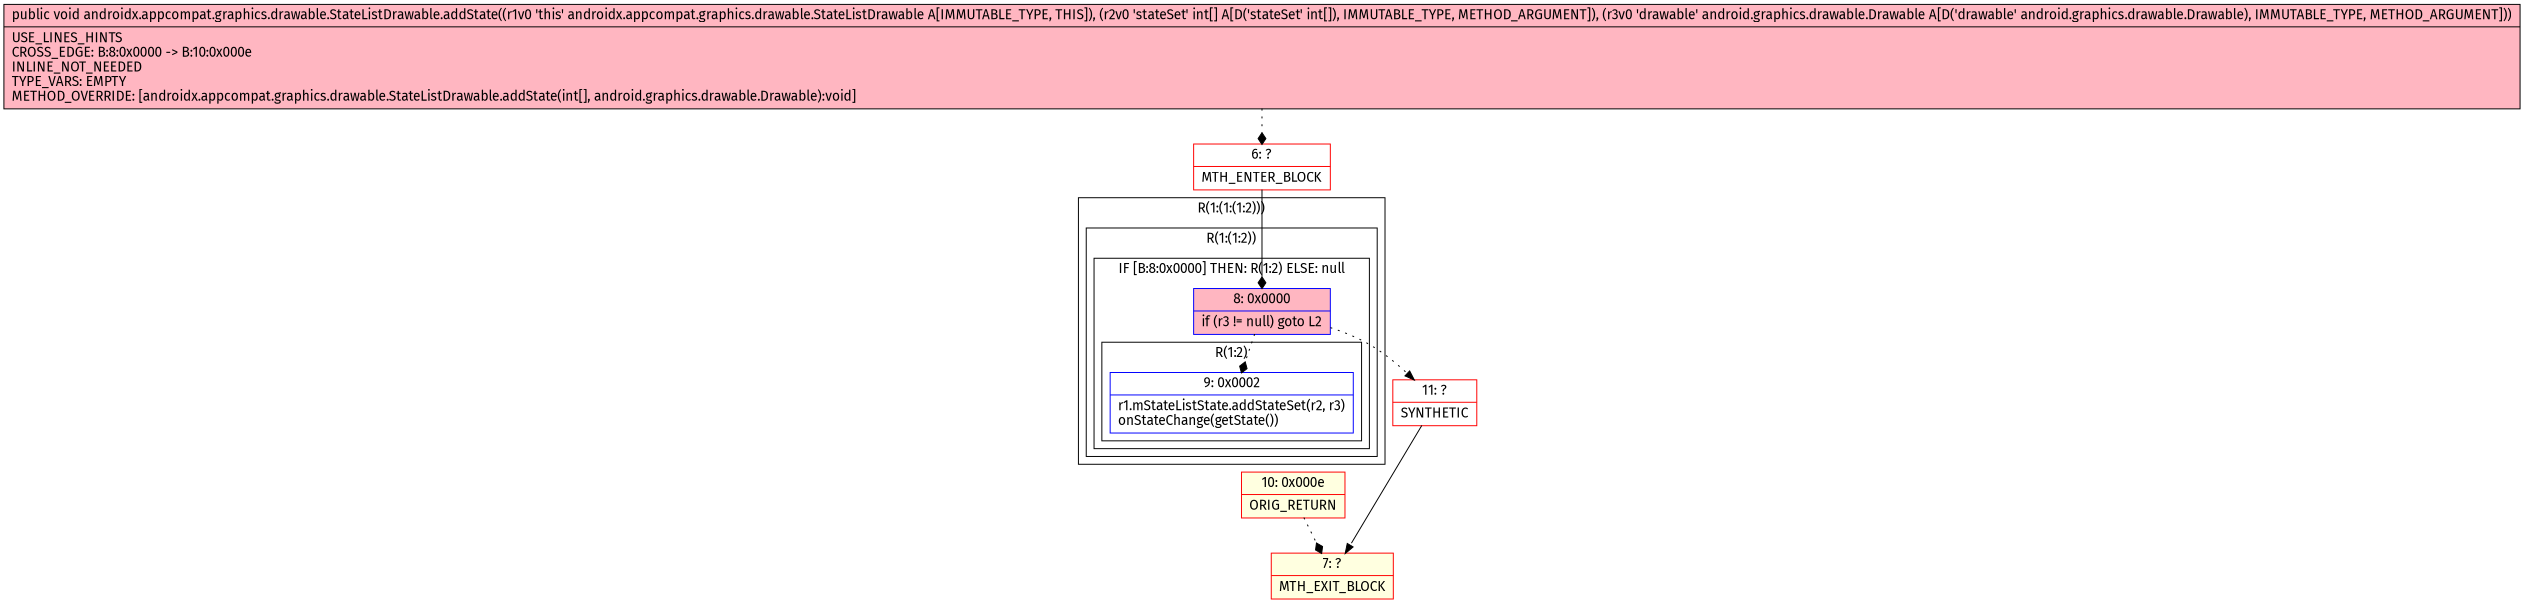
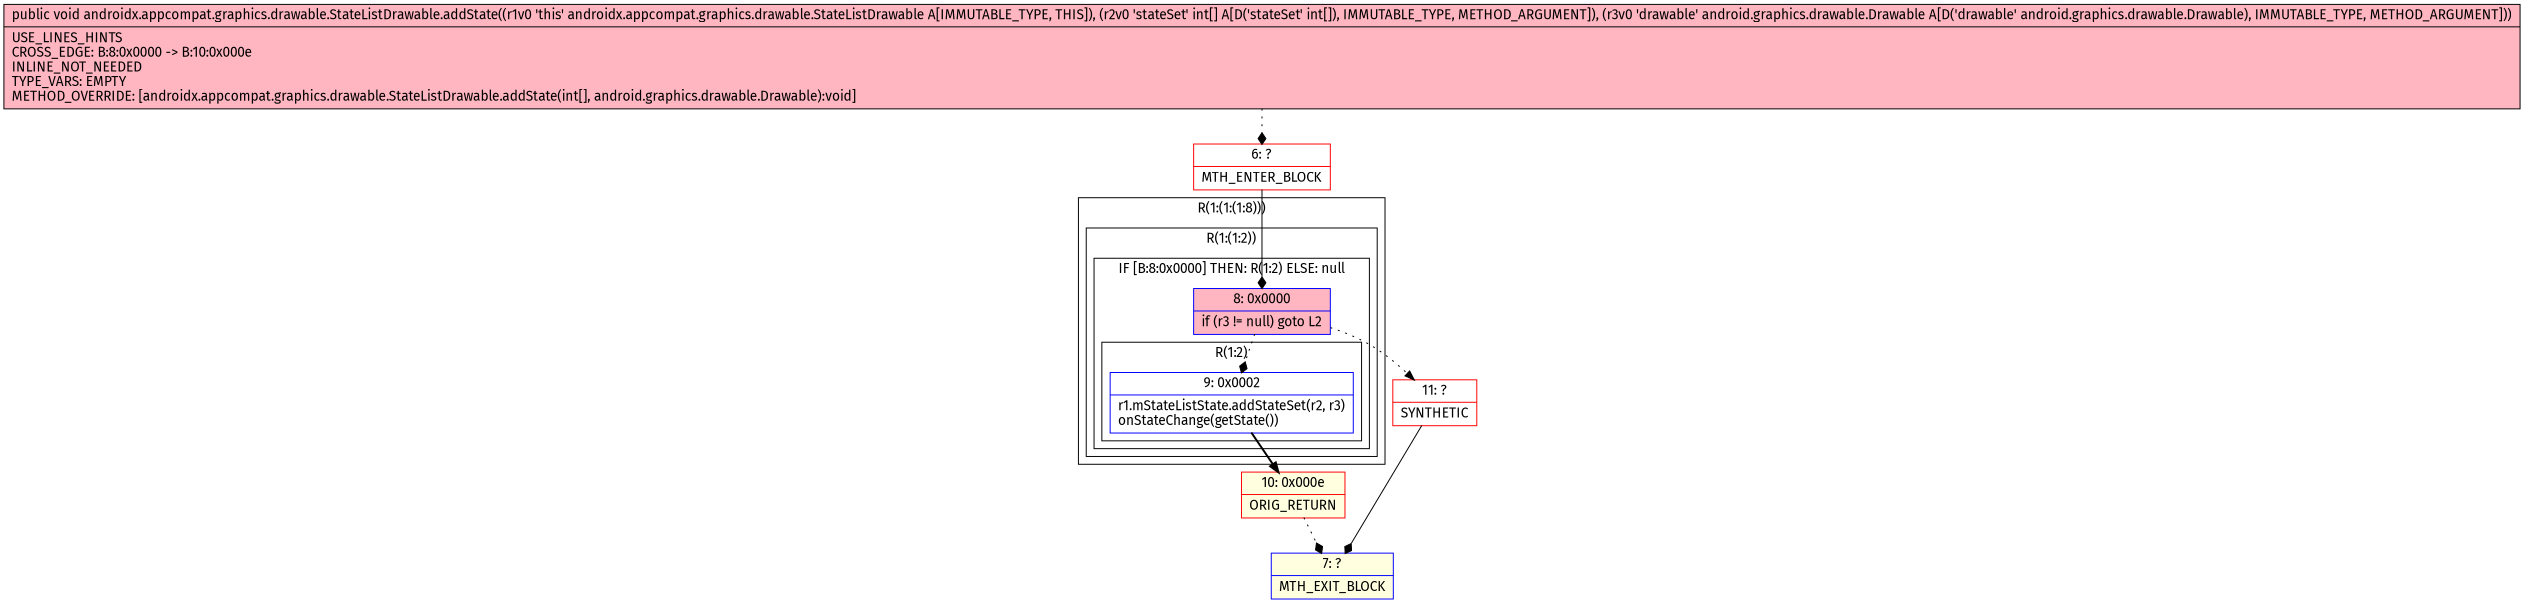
cluster "R(1:(1:(1:2)))": label "R(1:(1:(1:2)))" -> "R(1:(1:(1:8)))"
edge "9: 0x0002" -> "10: 0x000e": added
edge "11: ?" -> "7: ?": arrowhead normal -> diamond
node "7: ?": color red -> blue
